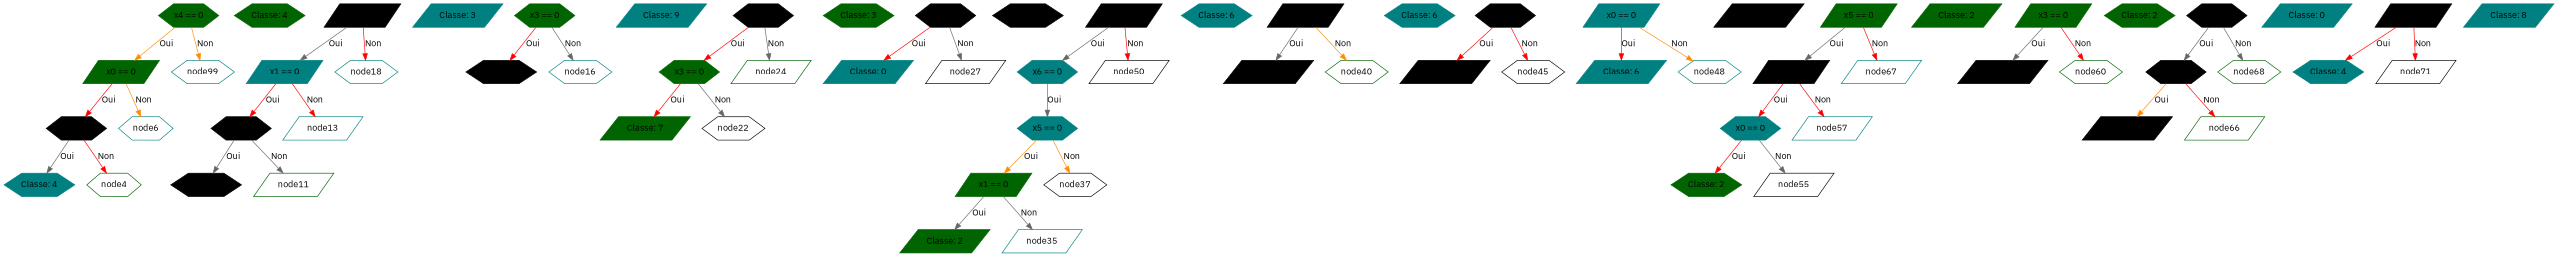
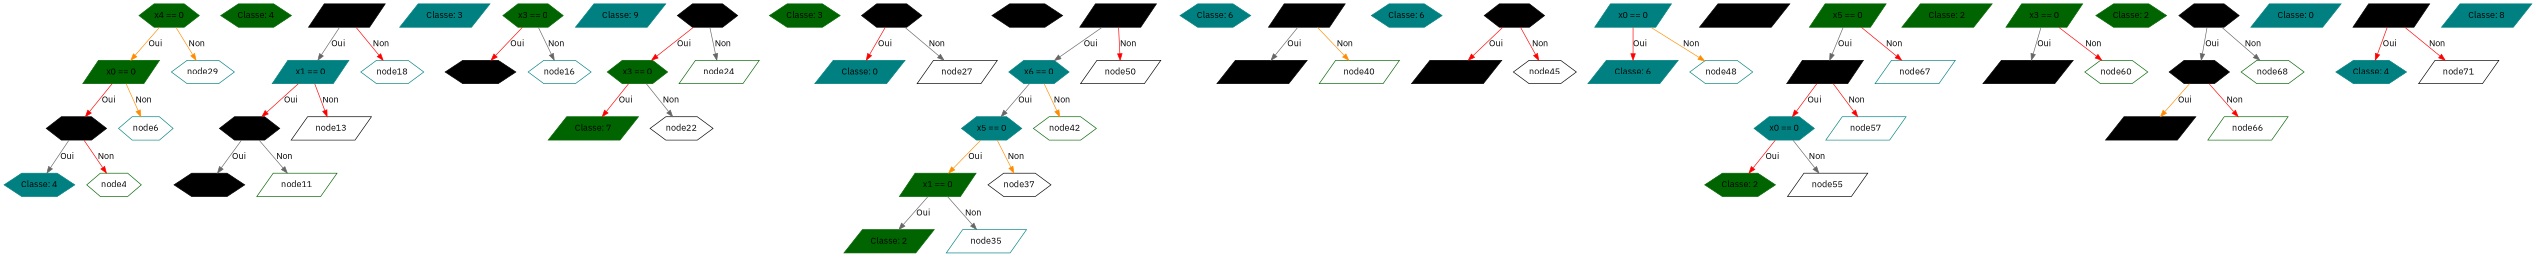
node "node99": label "node99" -> "node29"
node "node40": shape hexagon -> parallelogram
node "node13": color teal -> black
node "node42": added
